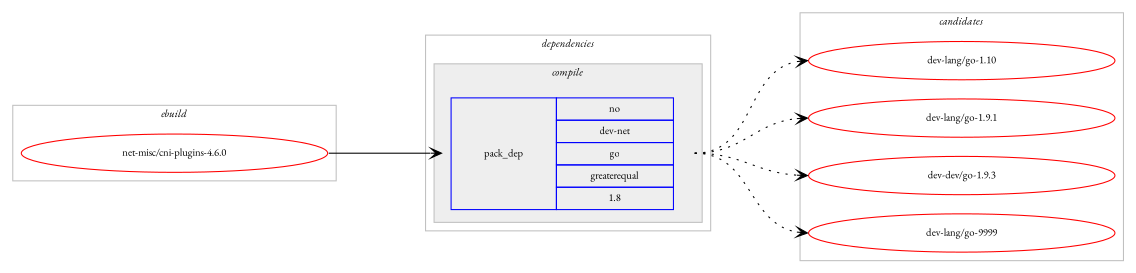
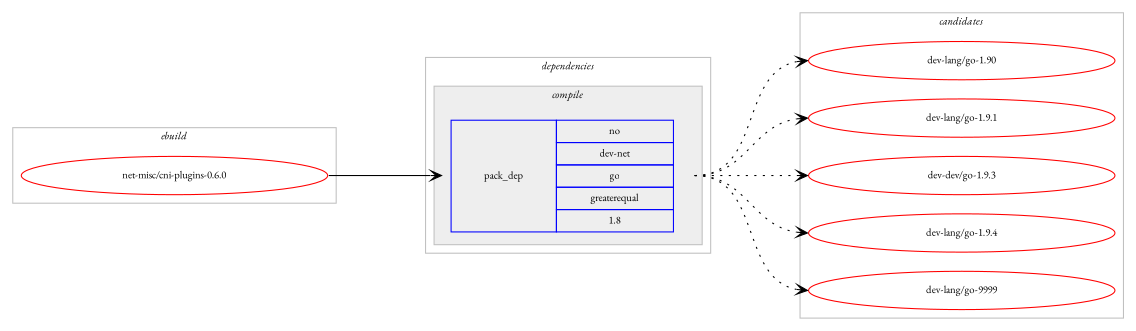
node "dev-lang/go-1.10": label "dev-lang/go-1.10" -> "dev-lang/go-1.90"
node "net-misc/cni-plugins-4.6.0": label "net-misc/cni-plugins-4.6.0" -> "net-misc/cni-plugins-0.6.0"
node "dev-lang/go-1.9.4": added
